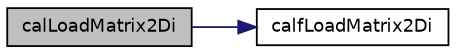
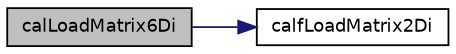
node "calLoadMatrix2Di": label "calLoadMatrix2Di" -> "calLoadMatrix6Di"
